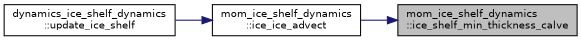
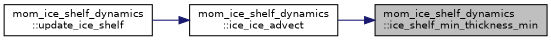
node "dynamics_ice_shelf_dynamics ::update_ice_shelf": label "dynamics_ice_shelf_dynamics ::update_ice_shelf" -> "mom_ice_shelf_dynamics ::update_ice_shelf"
node "mom_ice_shelf_dynamics ::ice_shelf_min_thickness_calve": label "mom_ice_shelf_dynamics ::ice_shelf_min_thickness_calve" -> "mom_ice_shelf_dynamics ::ice_shelf_min_thickness_min"
